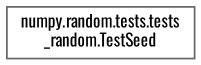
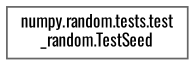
node "numpy.random.tests.tests _random.TestSeed": label "numpy.random.tests.tests _random.TestSeed" -> "numpy.random.tests.test _random.TestSeed"
